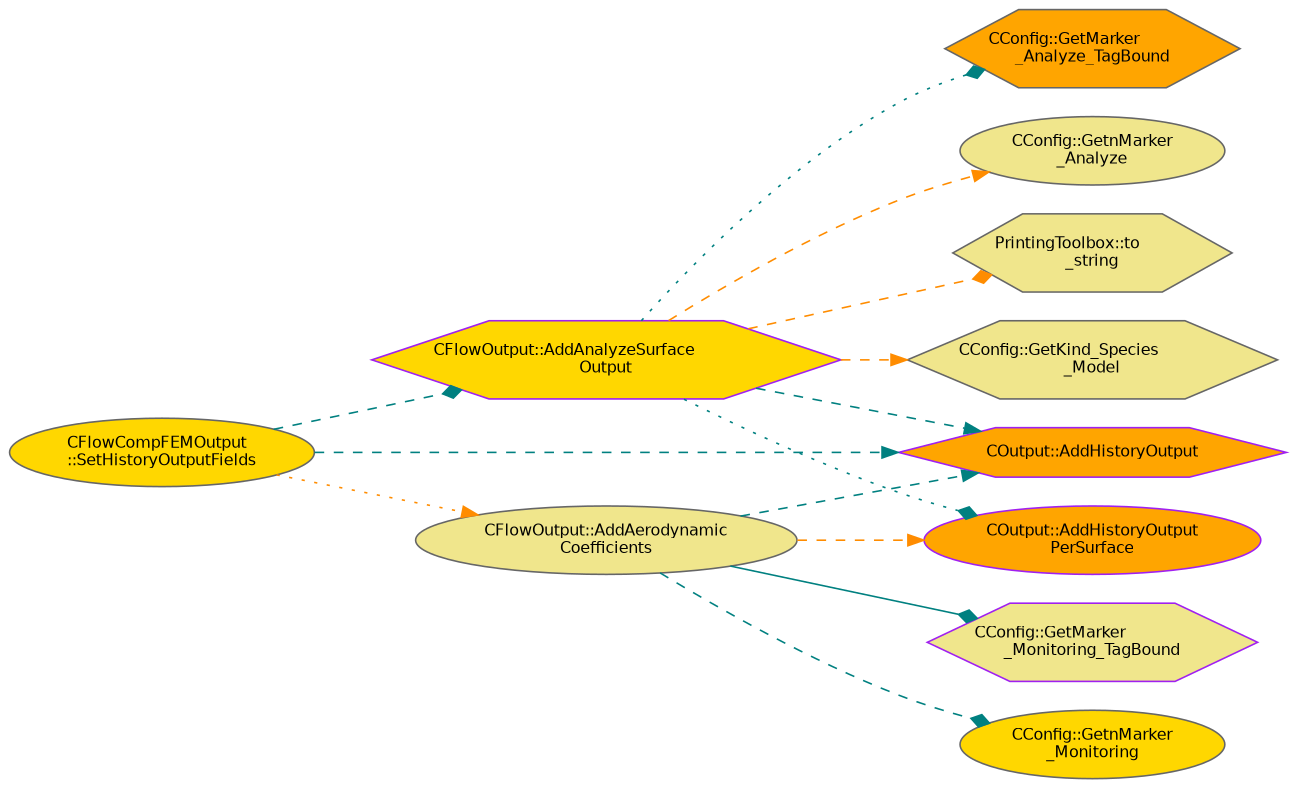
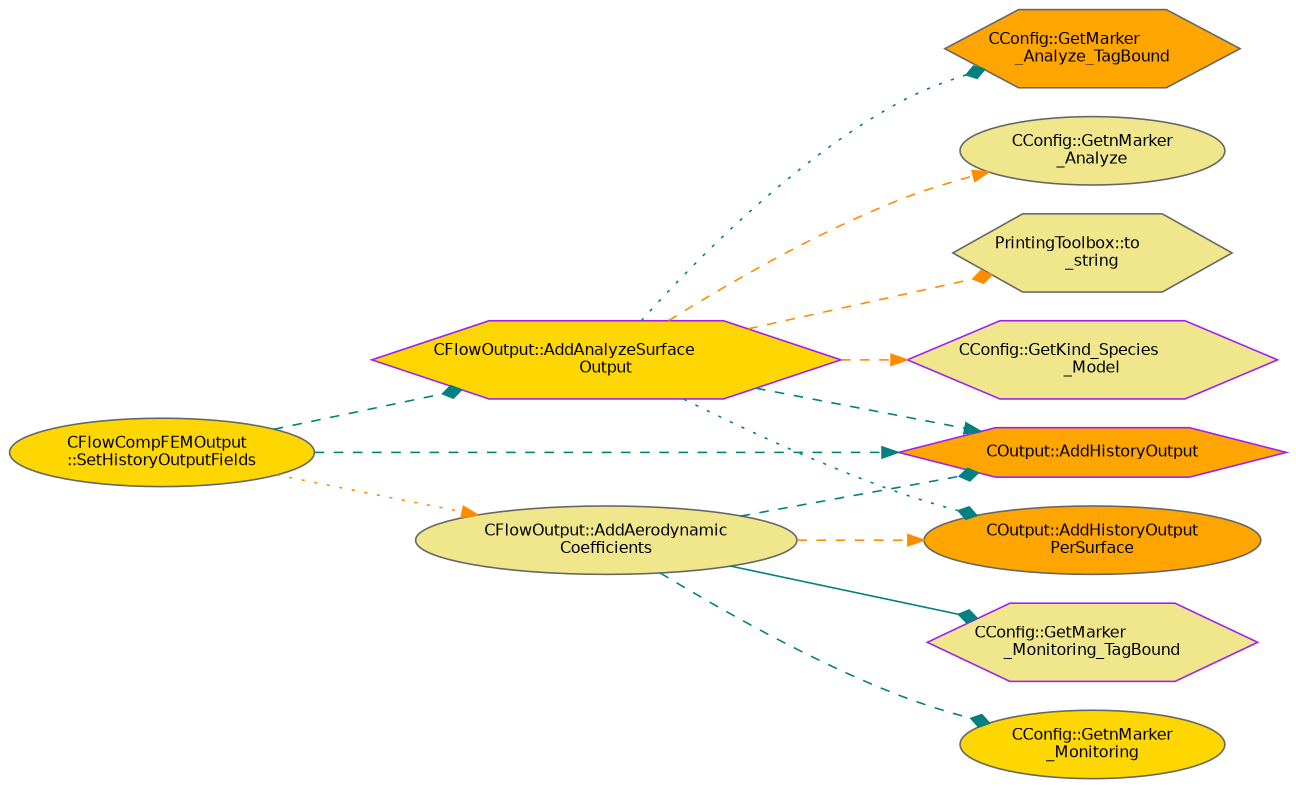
node "CConfig::GetKind_Species _Model": color gray40 -> purple
edge "CFlowOutput::AddAerodynamic Coefficients" -> "COutput::AddHistoryOutput": arrowhead normal -> diamond
node "COutput::AddHistoryOutput PerSurface": color purple -> gray40
